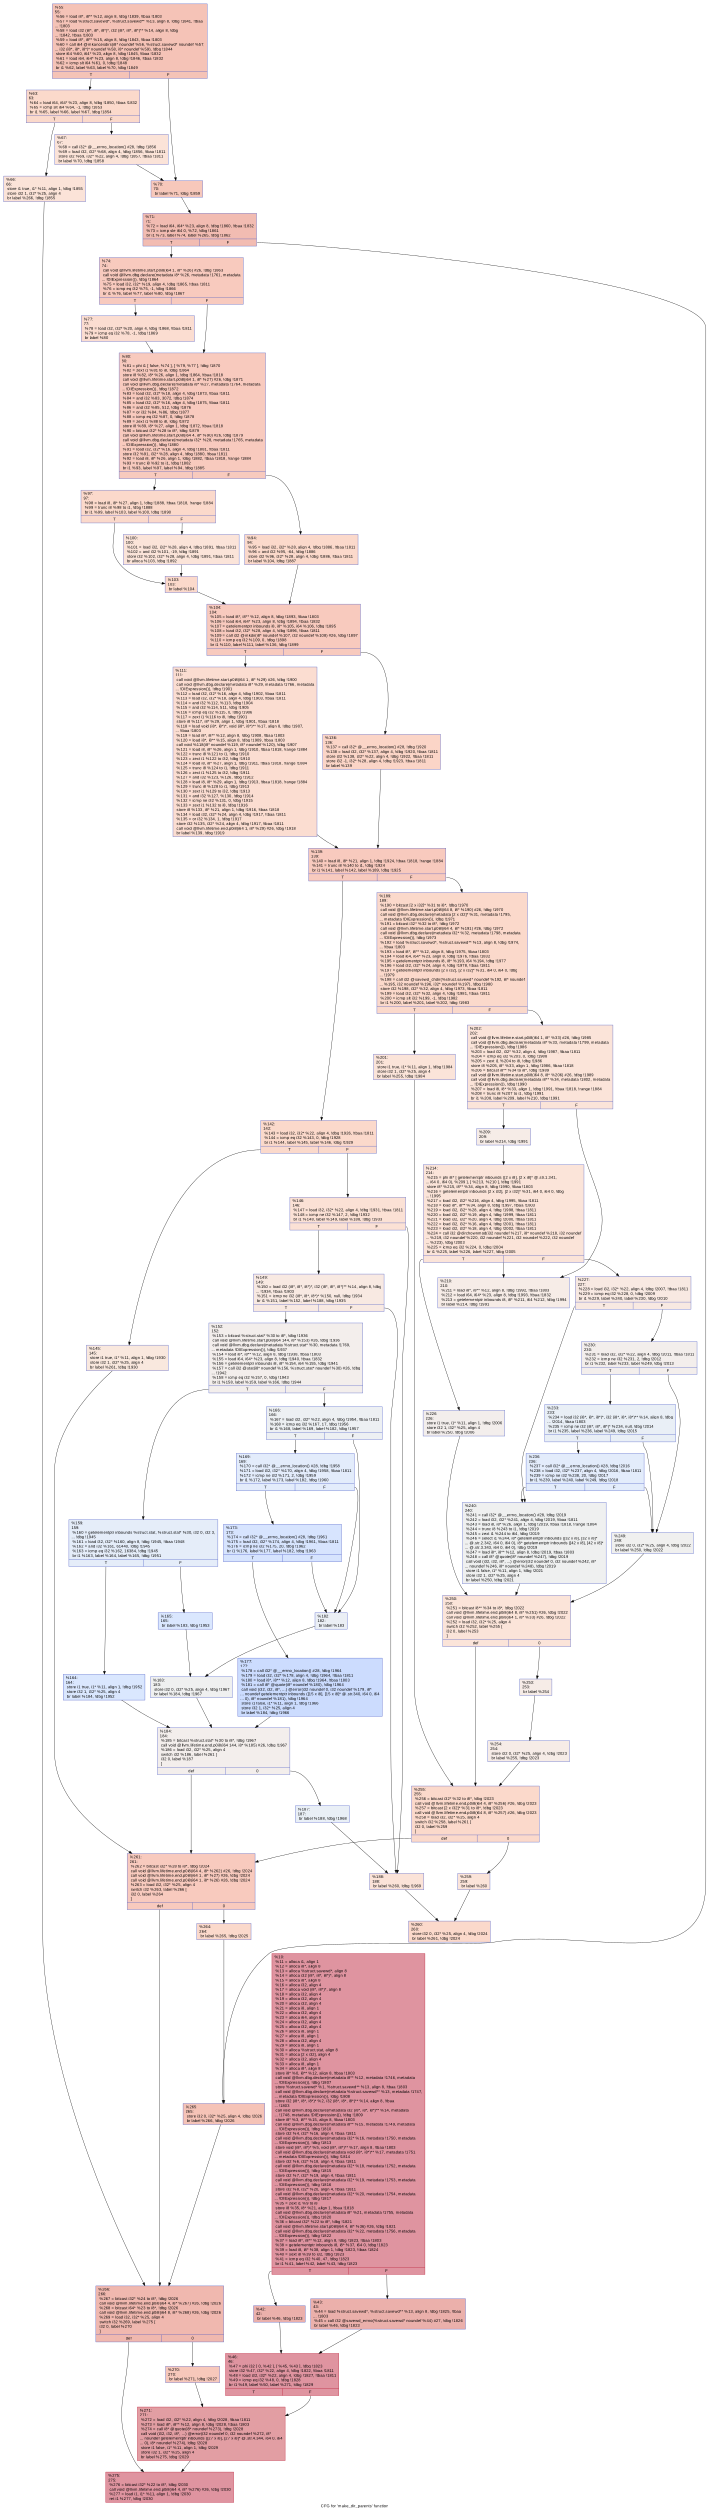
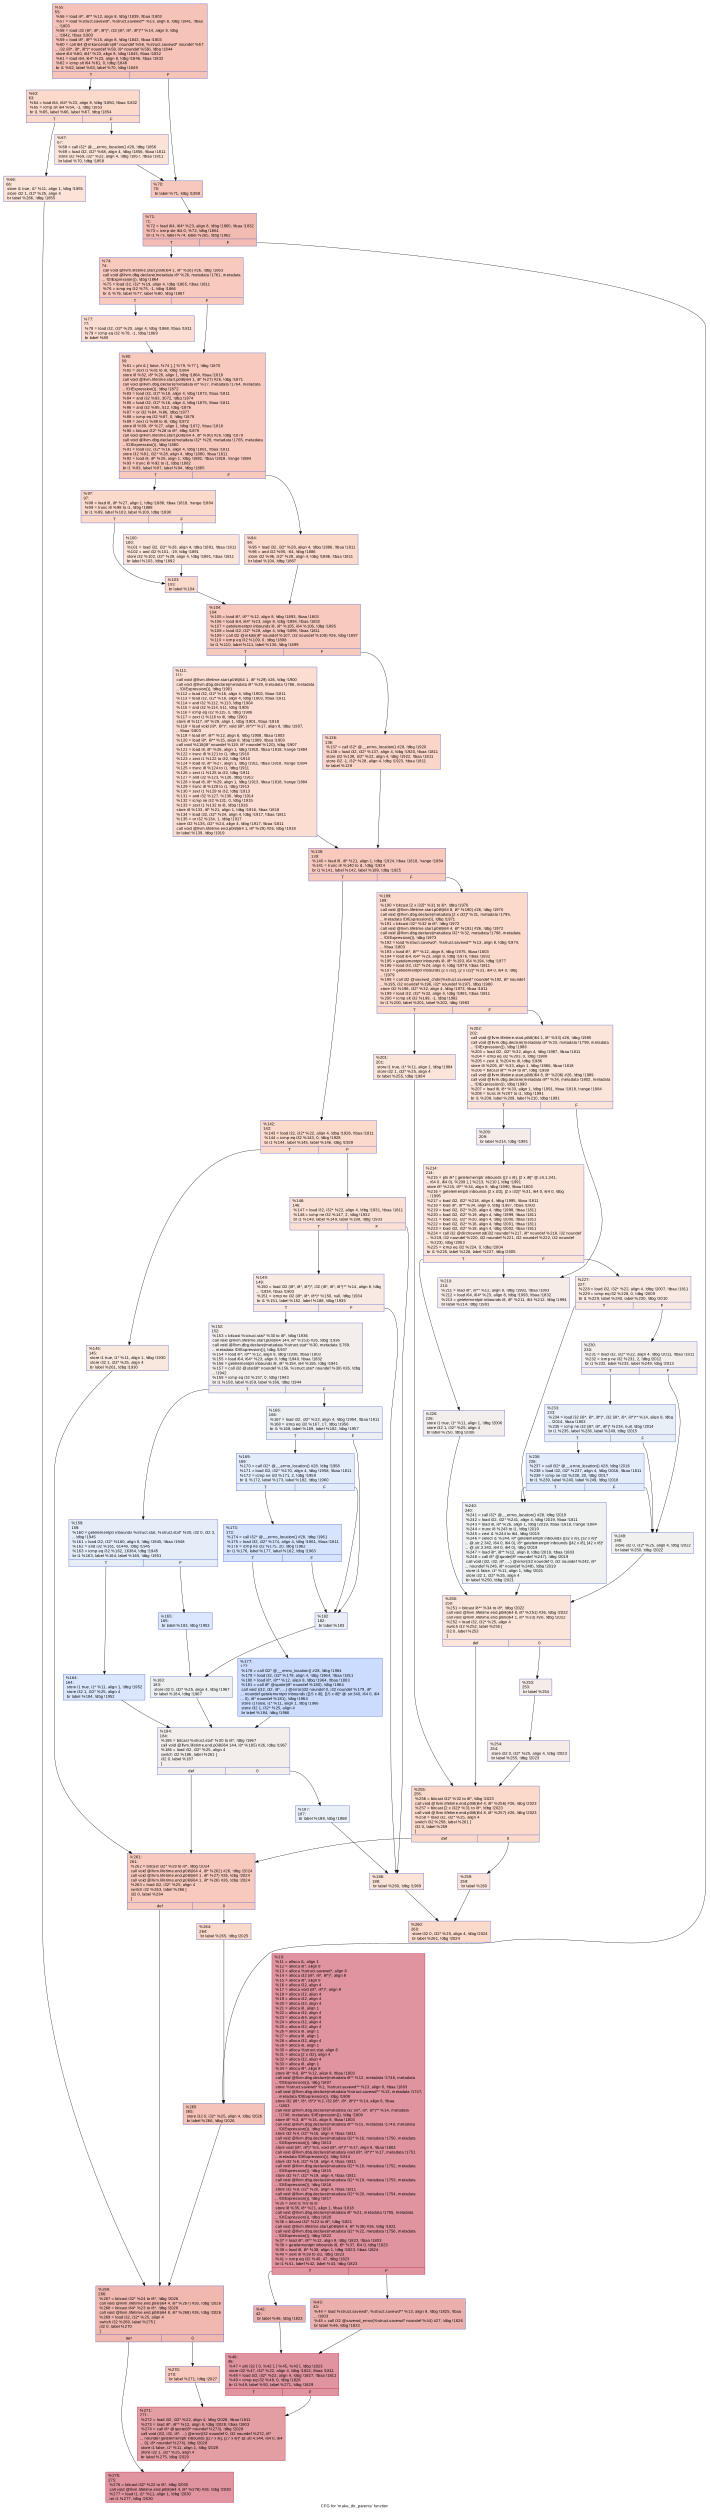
node "%100:": text "br alloca %103, !dbg !1892" -> "br label %103, !dbg !1892"
